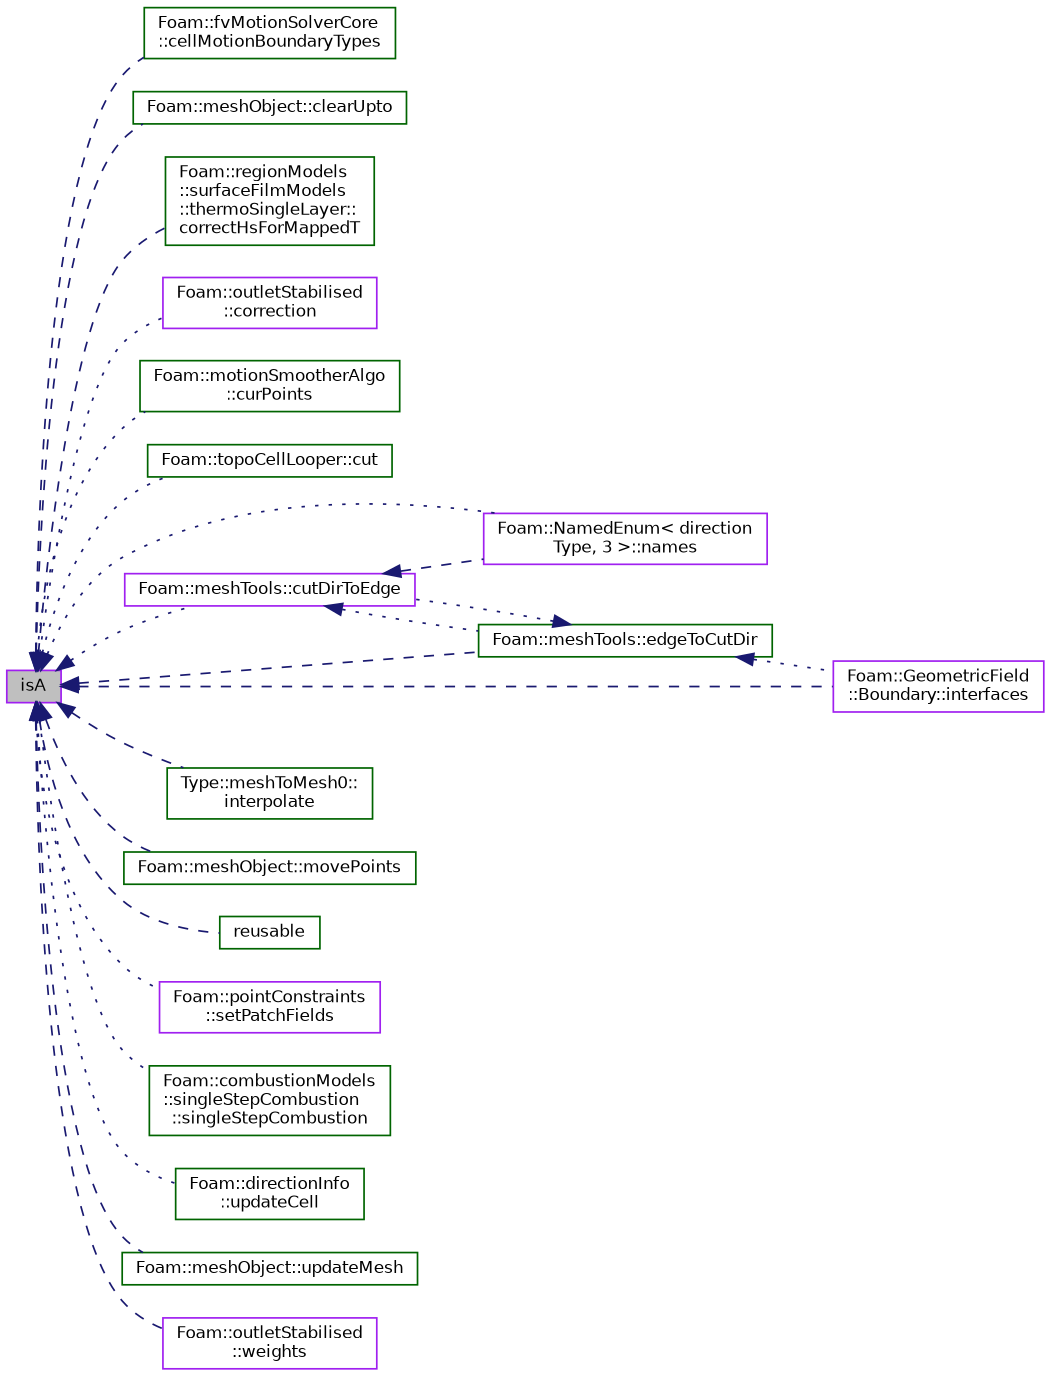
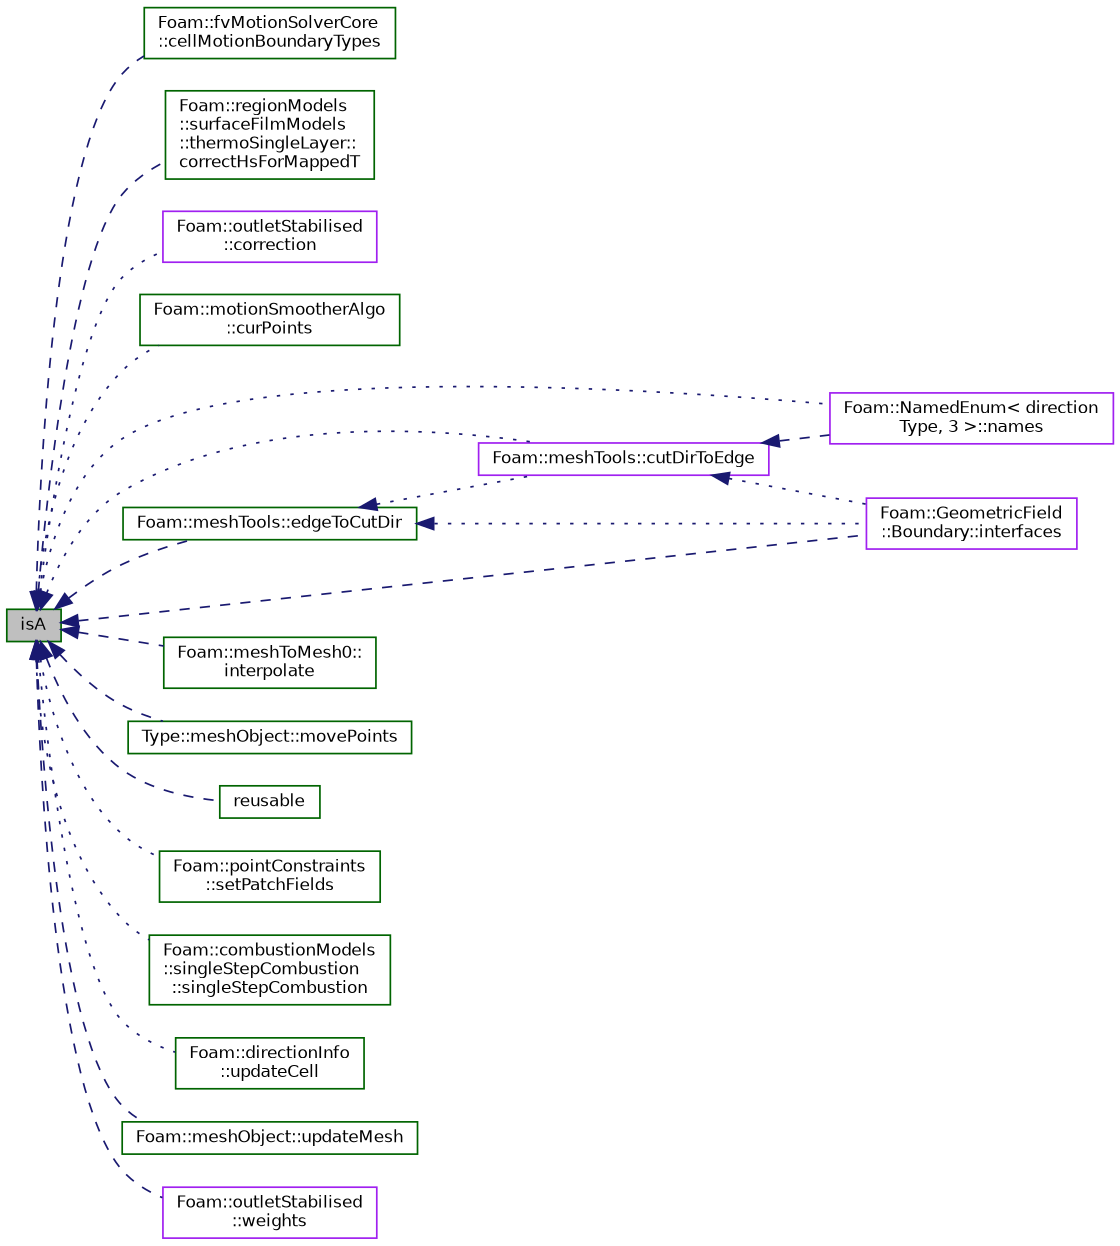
node "Foam::meshObject::clearUpto": removed
node "Foam::topoCellLooper::cut": removed
edge "Foam::meshTools::edgeToCutDir" -> "Foam::meshTools::cutDirToEdge": now "Foam::GeometricField ::Boundary::interfaces" -> "Foam::meshTools::cutDirToEdge"
node "isA": color purple -> darkgreen
node "Type::meshToMesh0:: interpolate": label "Type::meshToMesh0:: interpolate" -> "Foam::meshToMesh0:: interpolate"
node "Foam::meshObject::movePoints": label "Foam::meshObject::movePoints" -> "Type::meshObject::movePoints"
node "Foam::pointConstraints ::setPatchFields": color purple -> darkgreen
